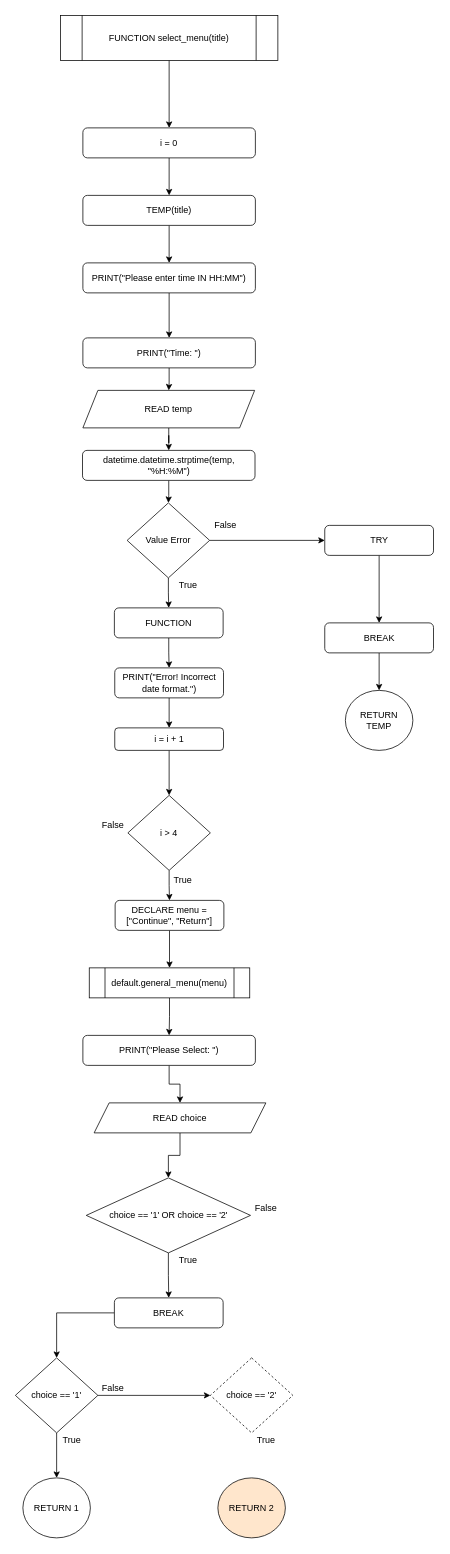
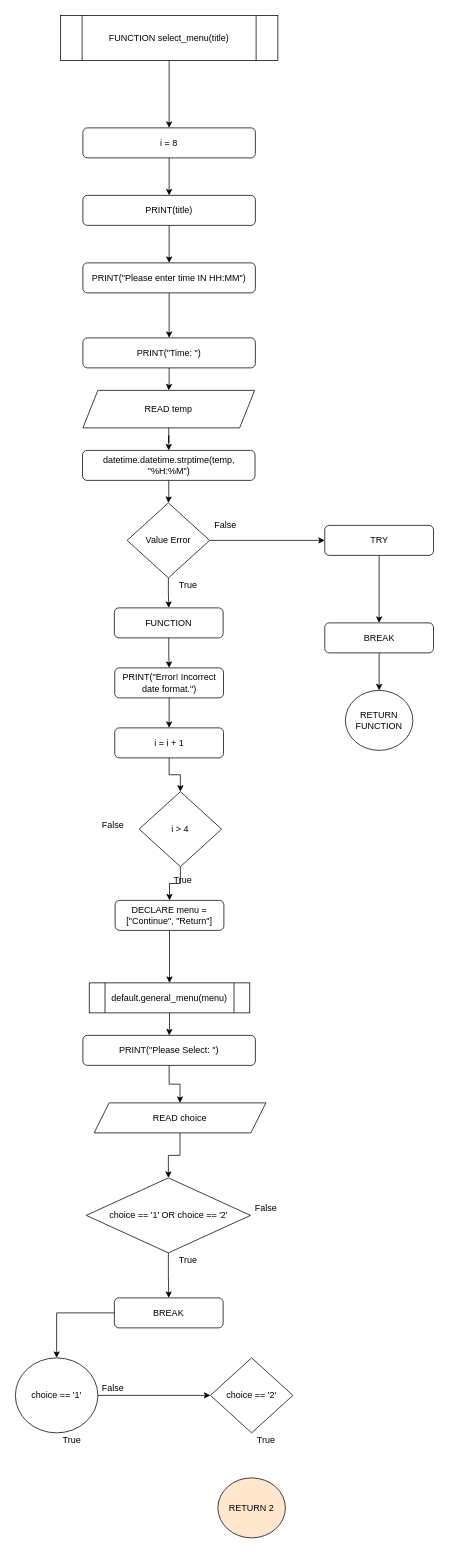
node "i = 0": label "i = 0" -> "i = 8"
node "TEMP(title)": label "TEMP(title)" -> "PRINT(title)"
node "RETURN TEMP": label "RETURN TEMP" -> "RETURN FUNCTION"
node "i = i + 1": size 109x23 -> 109x30
node "i > 4": moved (169, 833) -> (180, 829)
node "default.general_menu(menu)": moved (170, 983) -> (170, 998)
node "choice == '1'": shape diamond -> ellipse
node "choice == '2'": style dashed -> solid
edge "choice == '1'" -> "RETURN 1": removed
node "RETURN 1": removed
